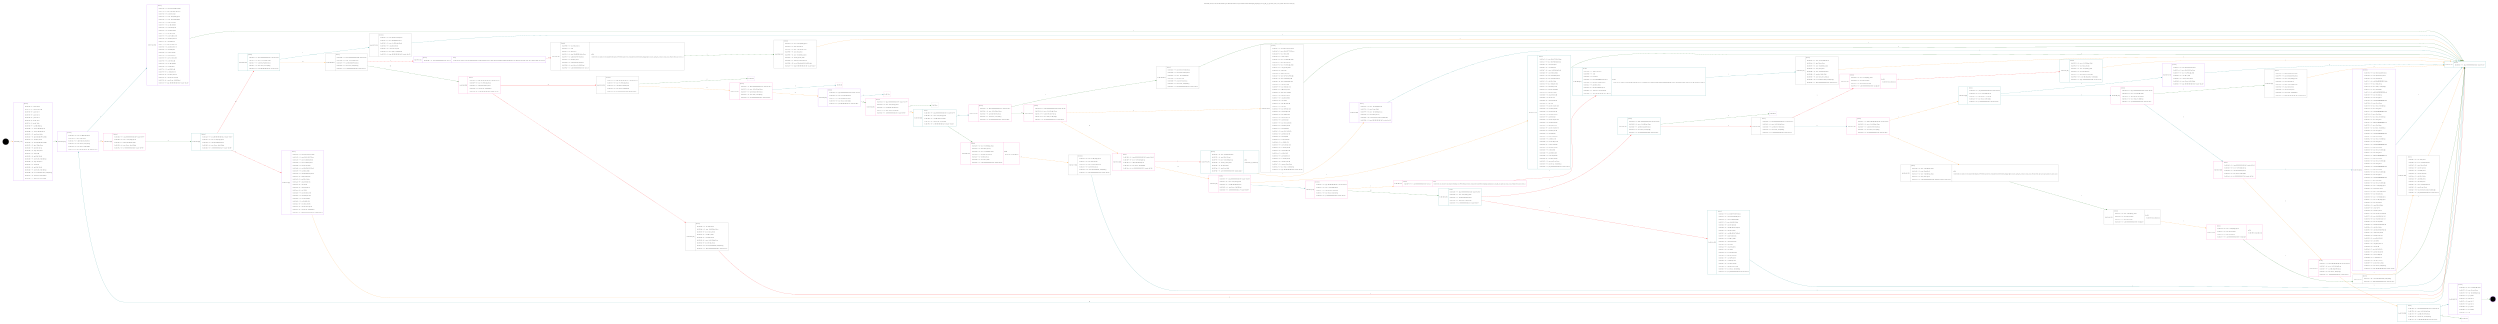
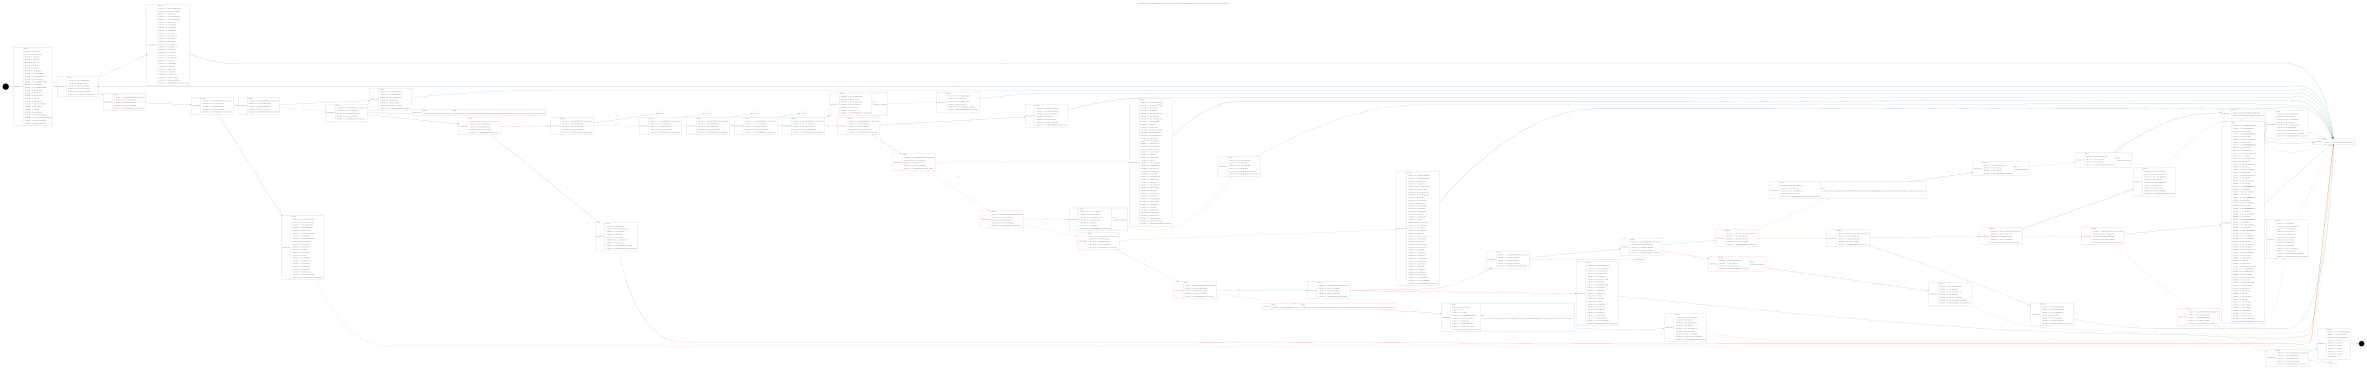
node "0x4019bb [40]": removed
